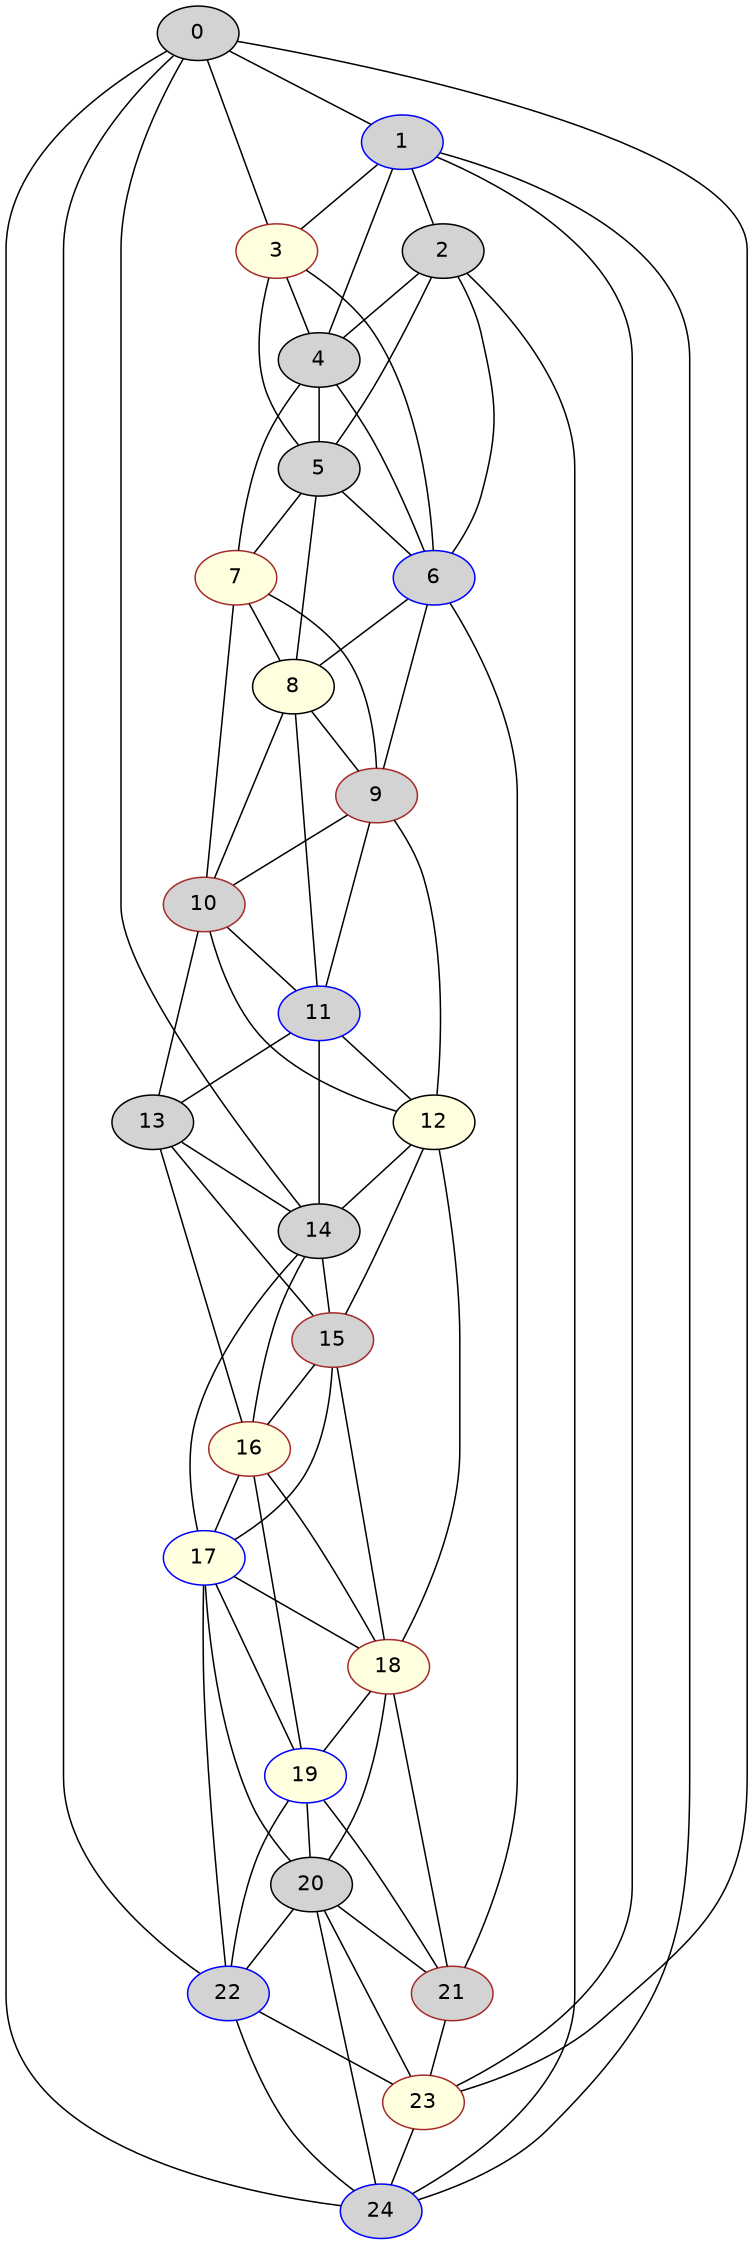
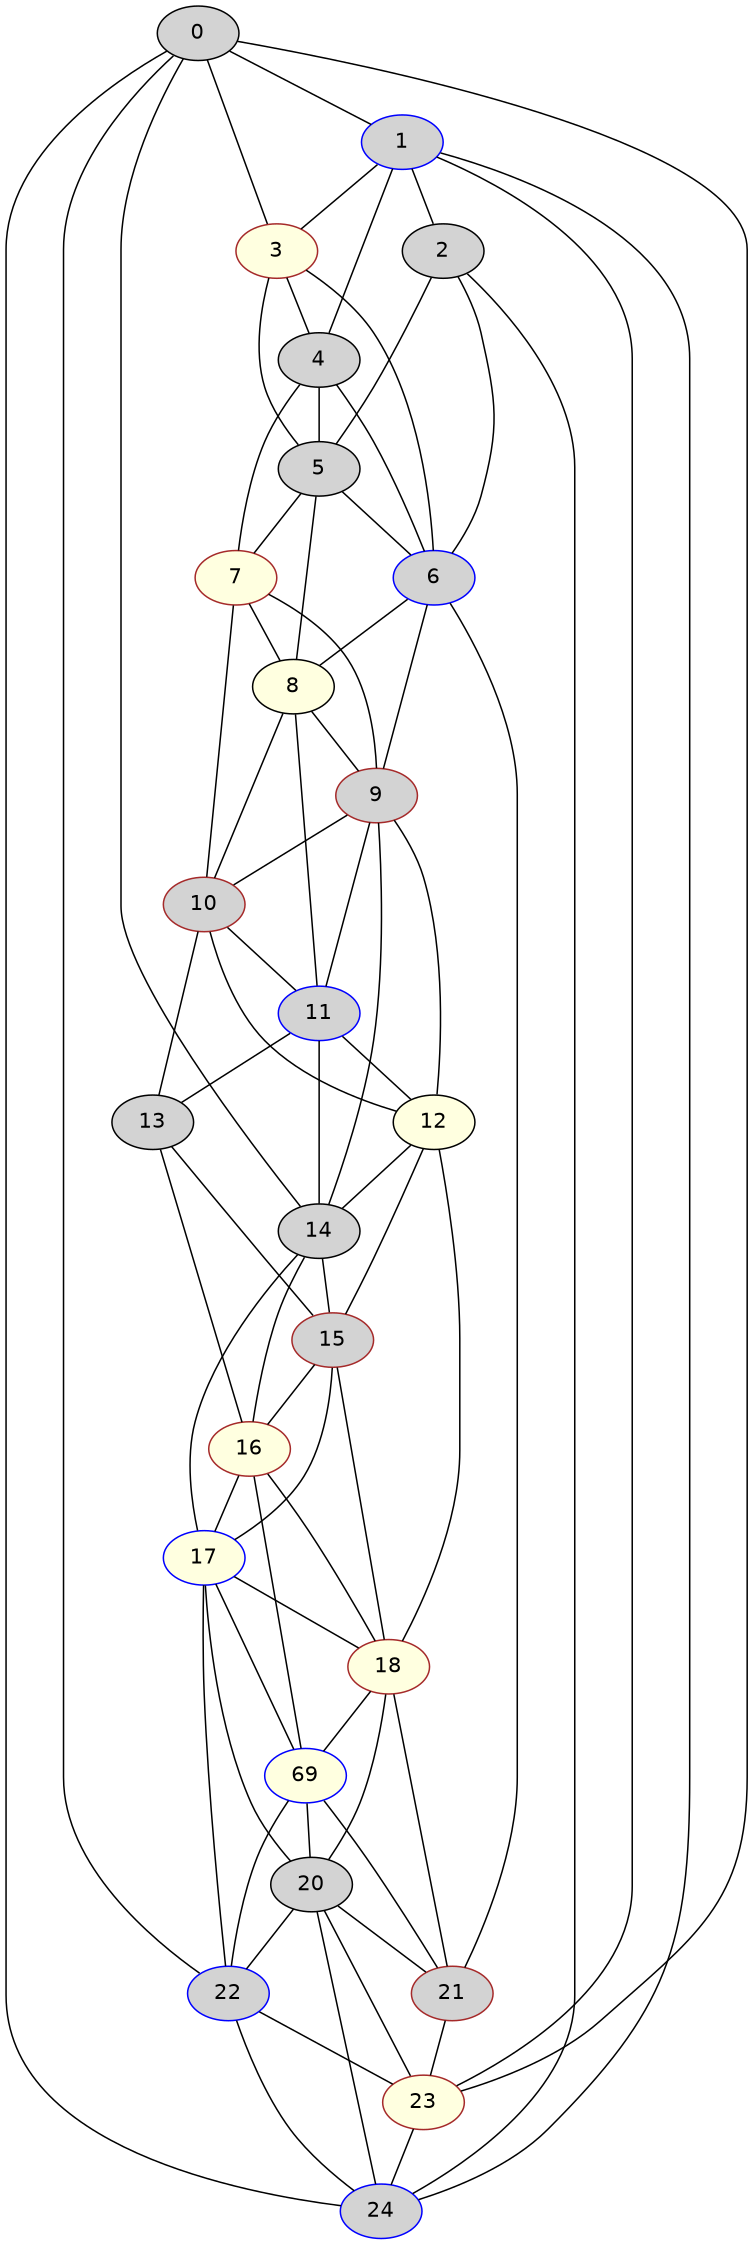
edge "2" -- "4": removed
edge "13" -- "14": now "9" -- "14"
node "19": label "19" -> "69"
